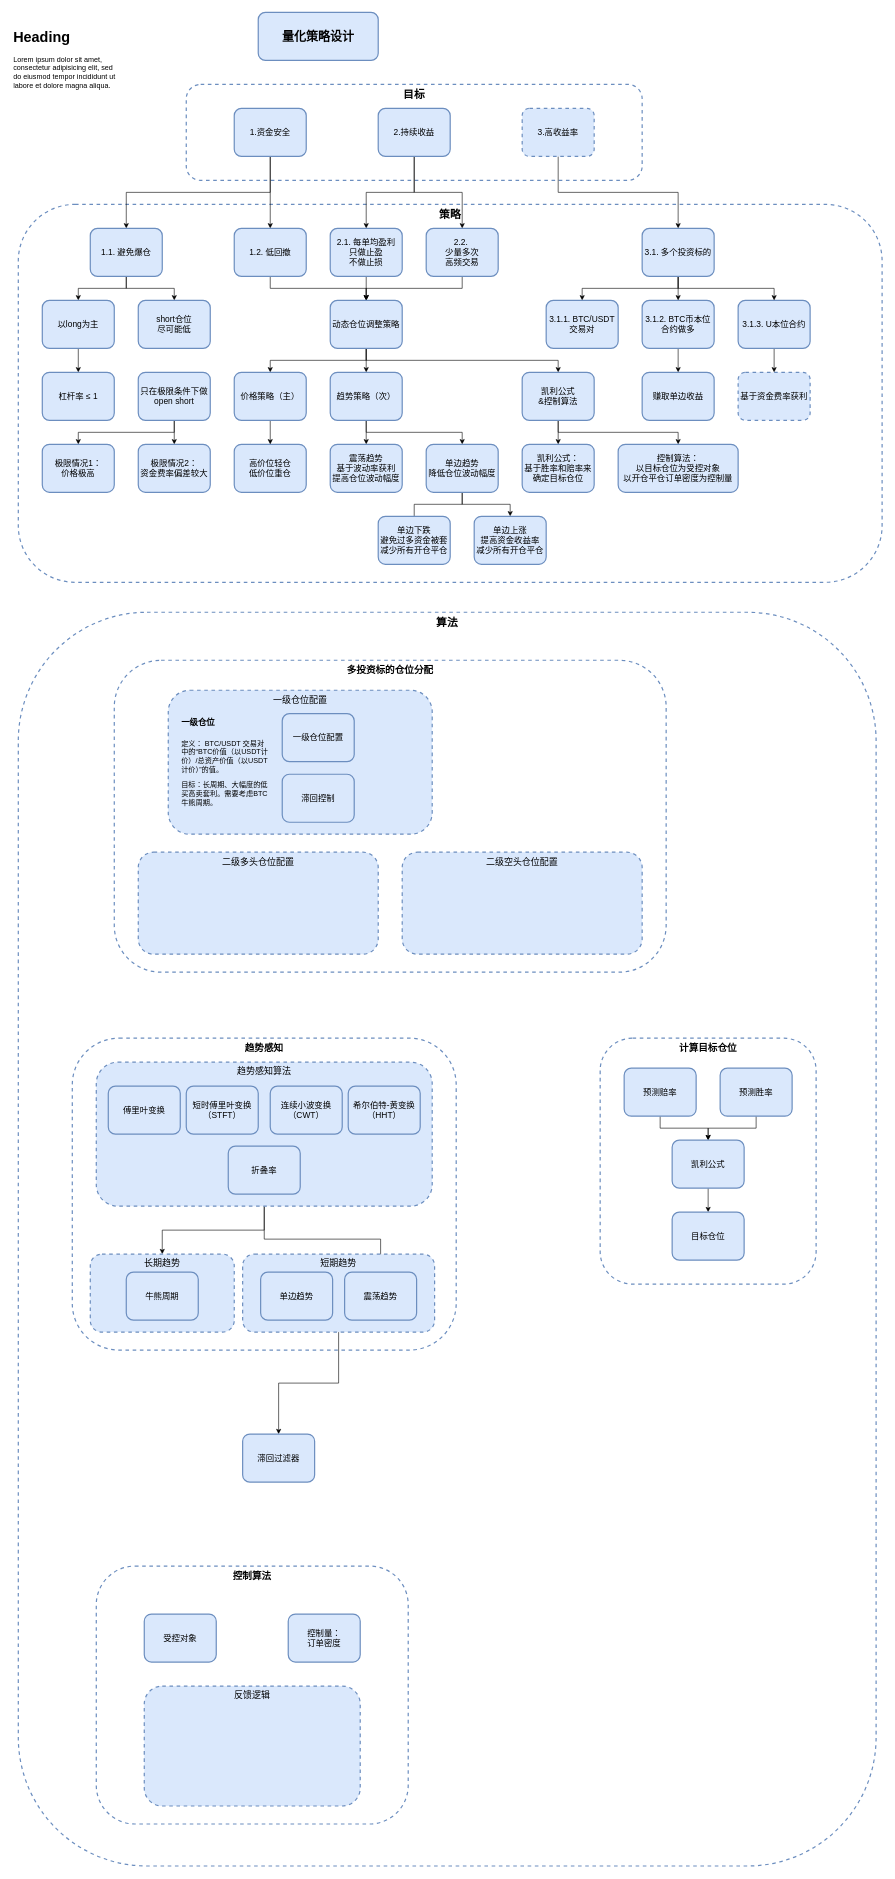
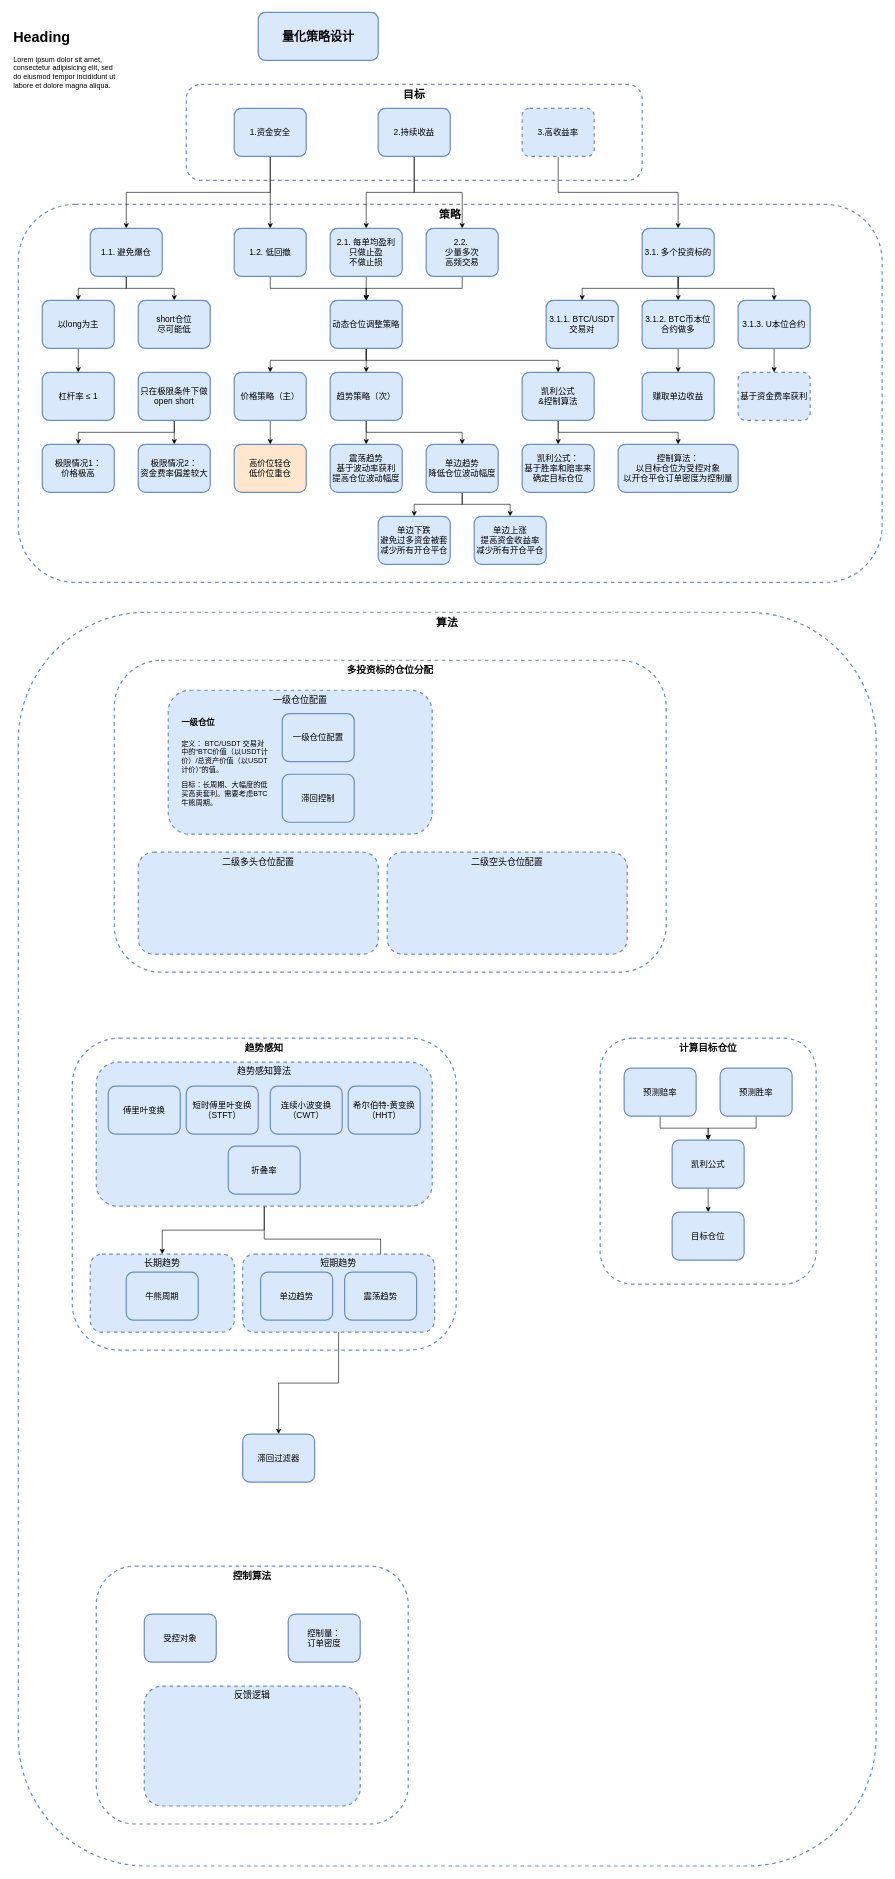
node "高价位轻仓 低价位重仓": fillcolor #dae8fc -> #ffe6cc
edge "单边趋势 降低仓位波动幅度" -- "单边下跌 避免过多资金被套 减少所有开仓平仓": arrowhead none -> classic
node "二级空头仓位配置": moved (522, 903) -> (507, 903)
